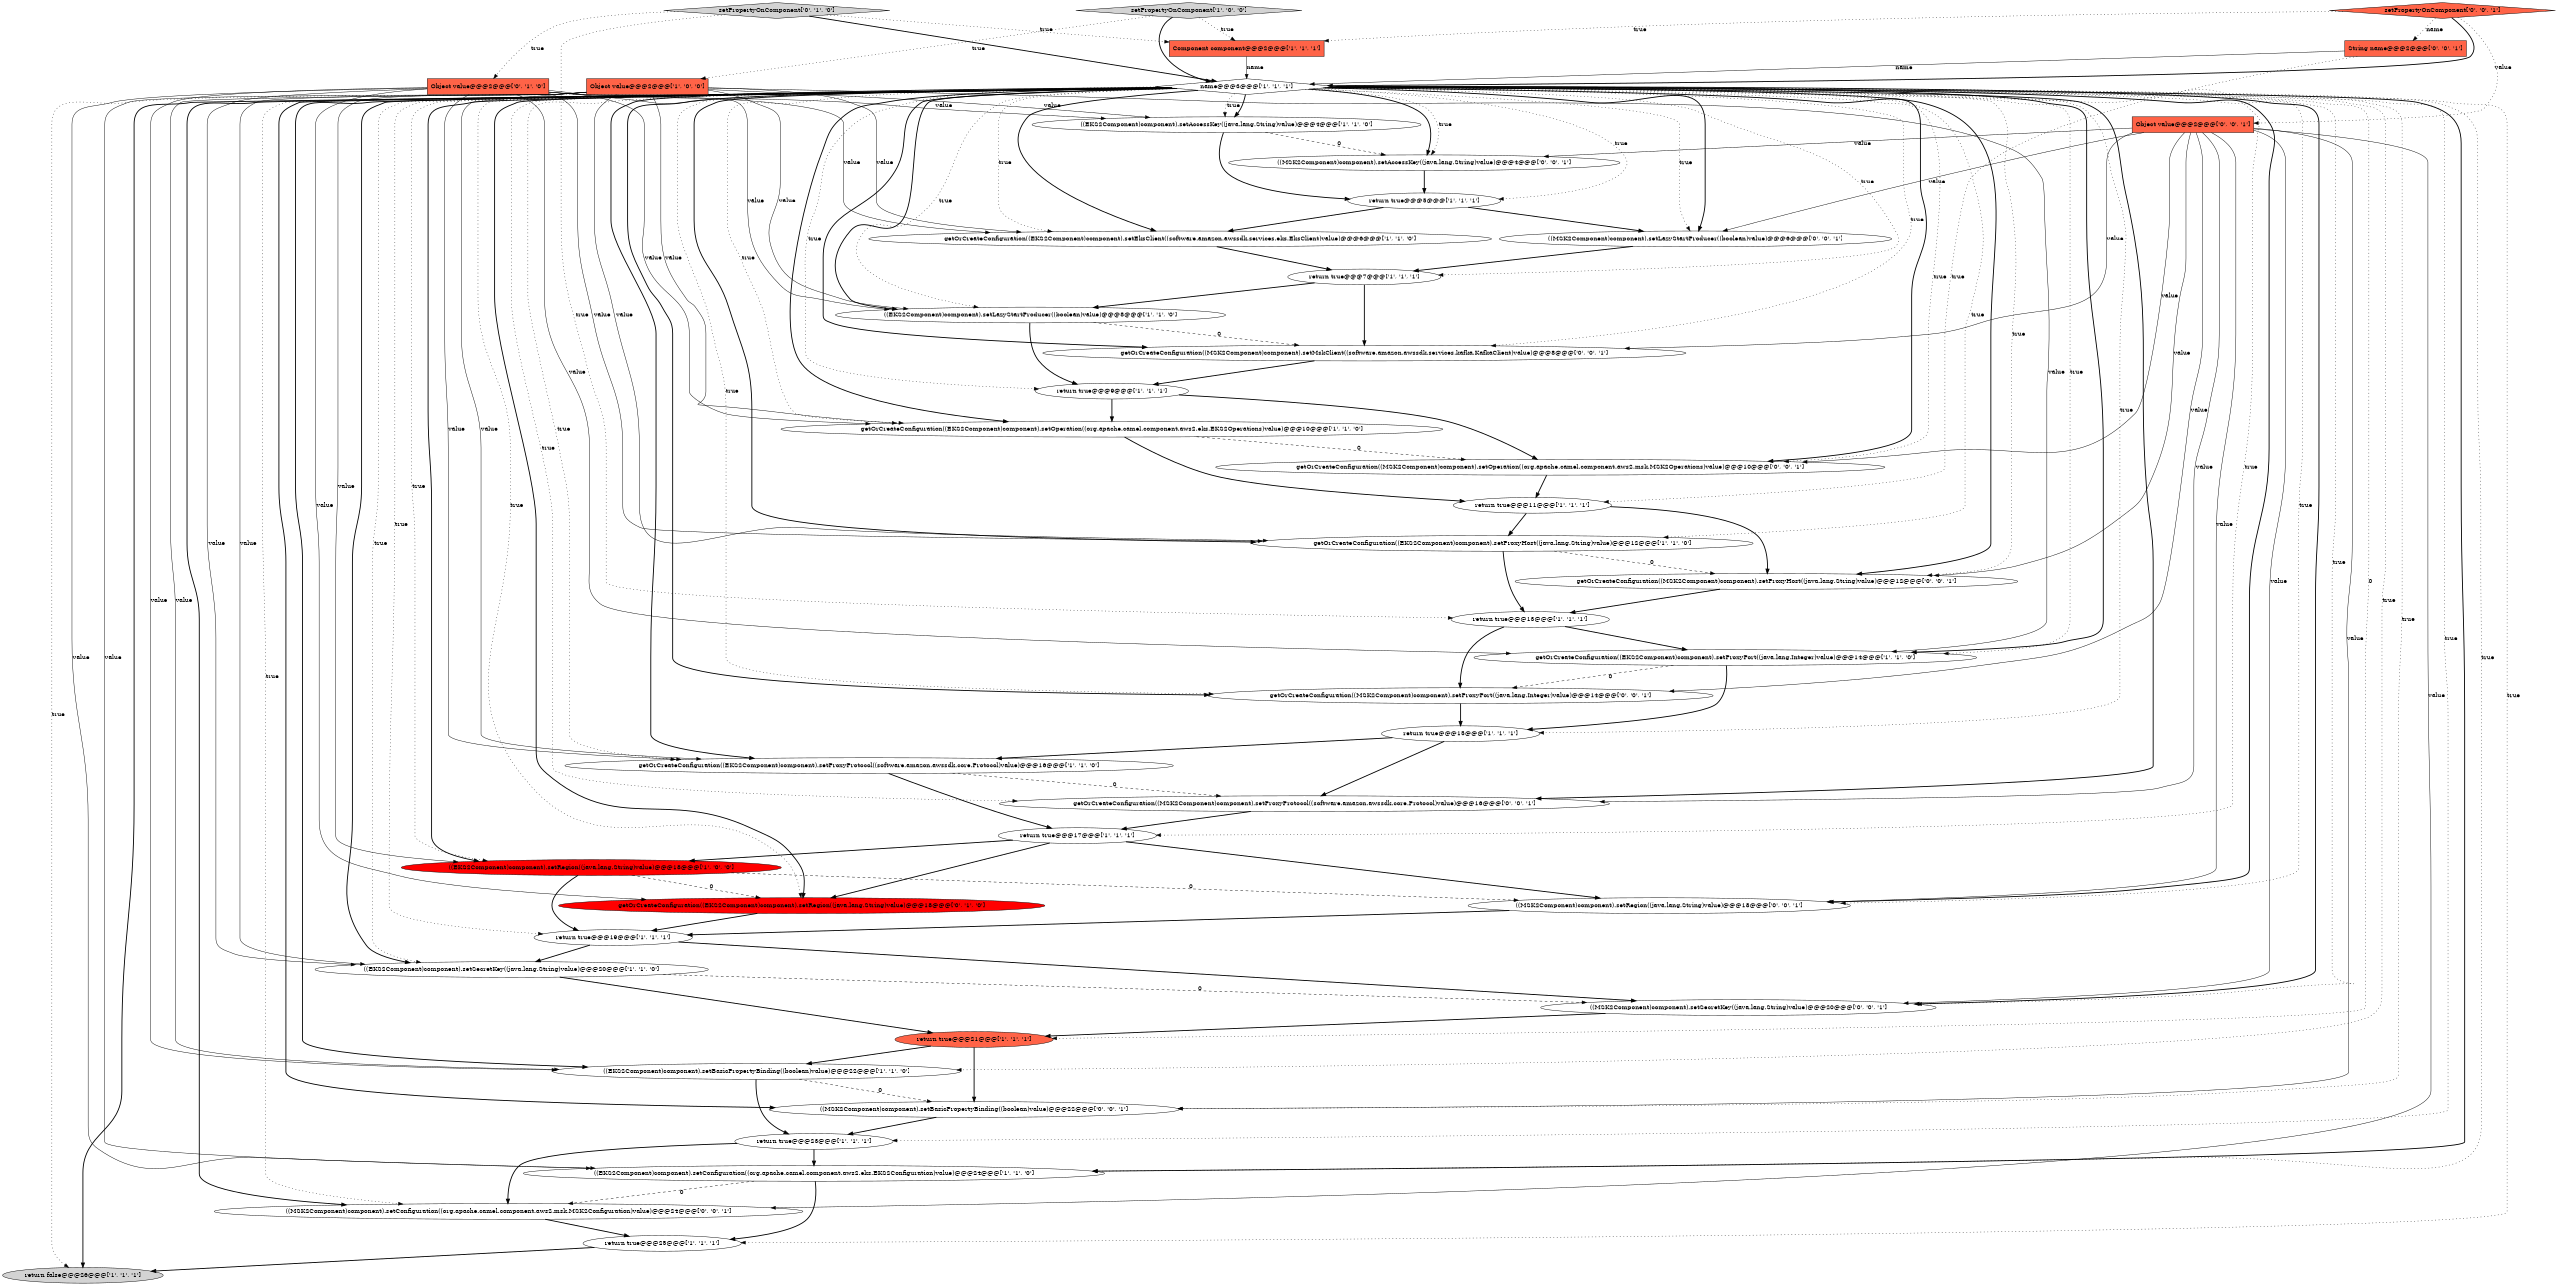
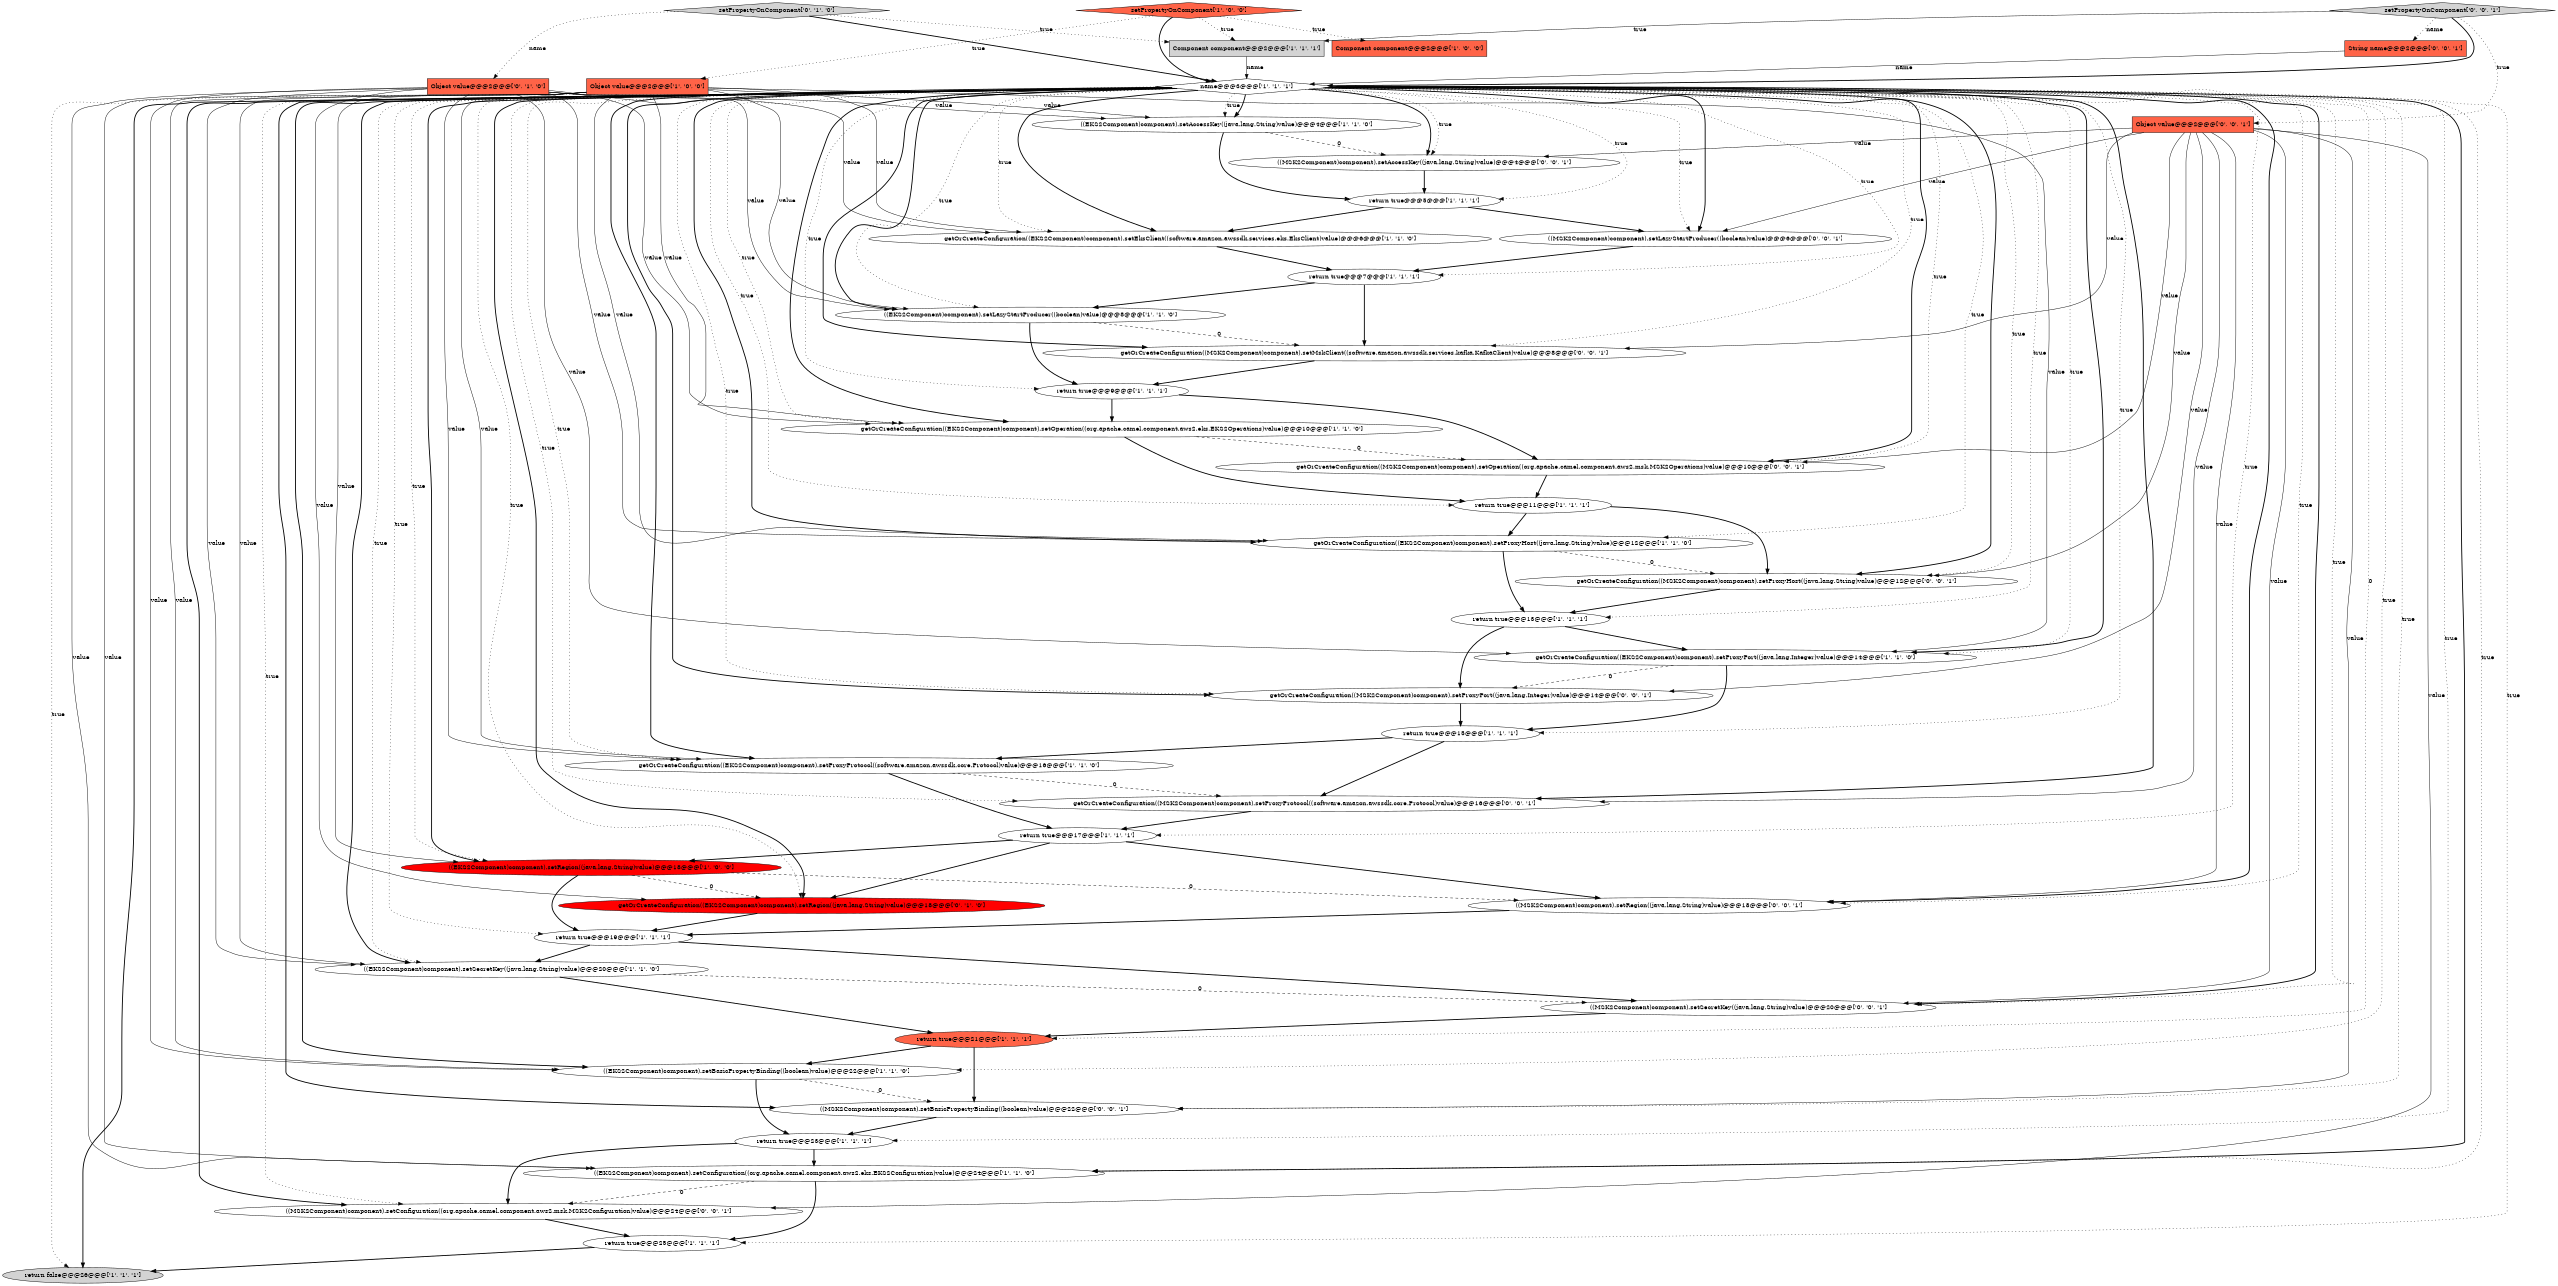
node "setPropertyOnComponent['1', '0', '0']": fillcolor lightgray -> tomato
node "setPropertyOnComponent['0', '0', '1']": fillcolor tomato -> lightgray
edge "setPropertyOnComponent['0', '0', '1']" -> "Component component@@@2@@@['1', '1', '1']": style dotted -> solid
edge "setPropertyOnComponent['0', '1', '0']" -> "Object value@@@2@@@['0', '1', '0']": label "true" -> "name"
node "Component component@@@2@@@['1', '1', '1']": fillcolor tomato -> lightgray
node "Component component@@@2@@@['1', '0', '0']": added
edge "setPropertyOnComponent['0', '0', '1']" -> "Object value@@@2@@@['0', '0', '1']": label "value" -> "true"
edge "String name@@@2@@@['0', '0', '1']" -> "return true@@@11@@@['1', '1', '1']": now "name@@@3@@@['1', '1', '1']" -> "return true@@@11@@@['1', '1', '1']"
edge "setPropertyOnComponent['0', '1', '0']" -> "return true@@@13@@@['1', '1', '1']": now "name@@@3@@@['1', '1', '1']" -> "return true@@@13@@@['1', '1', '1']"
